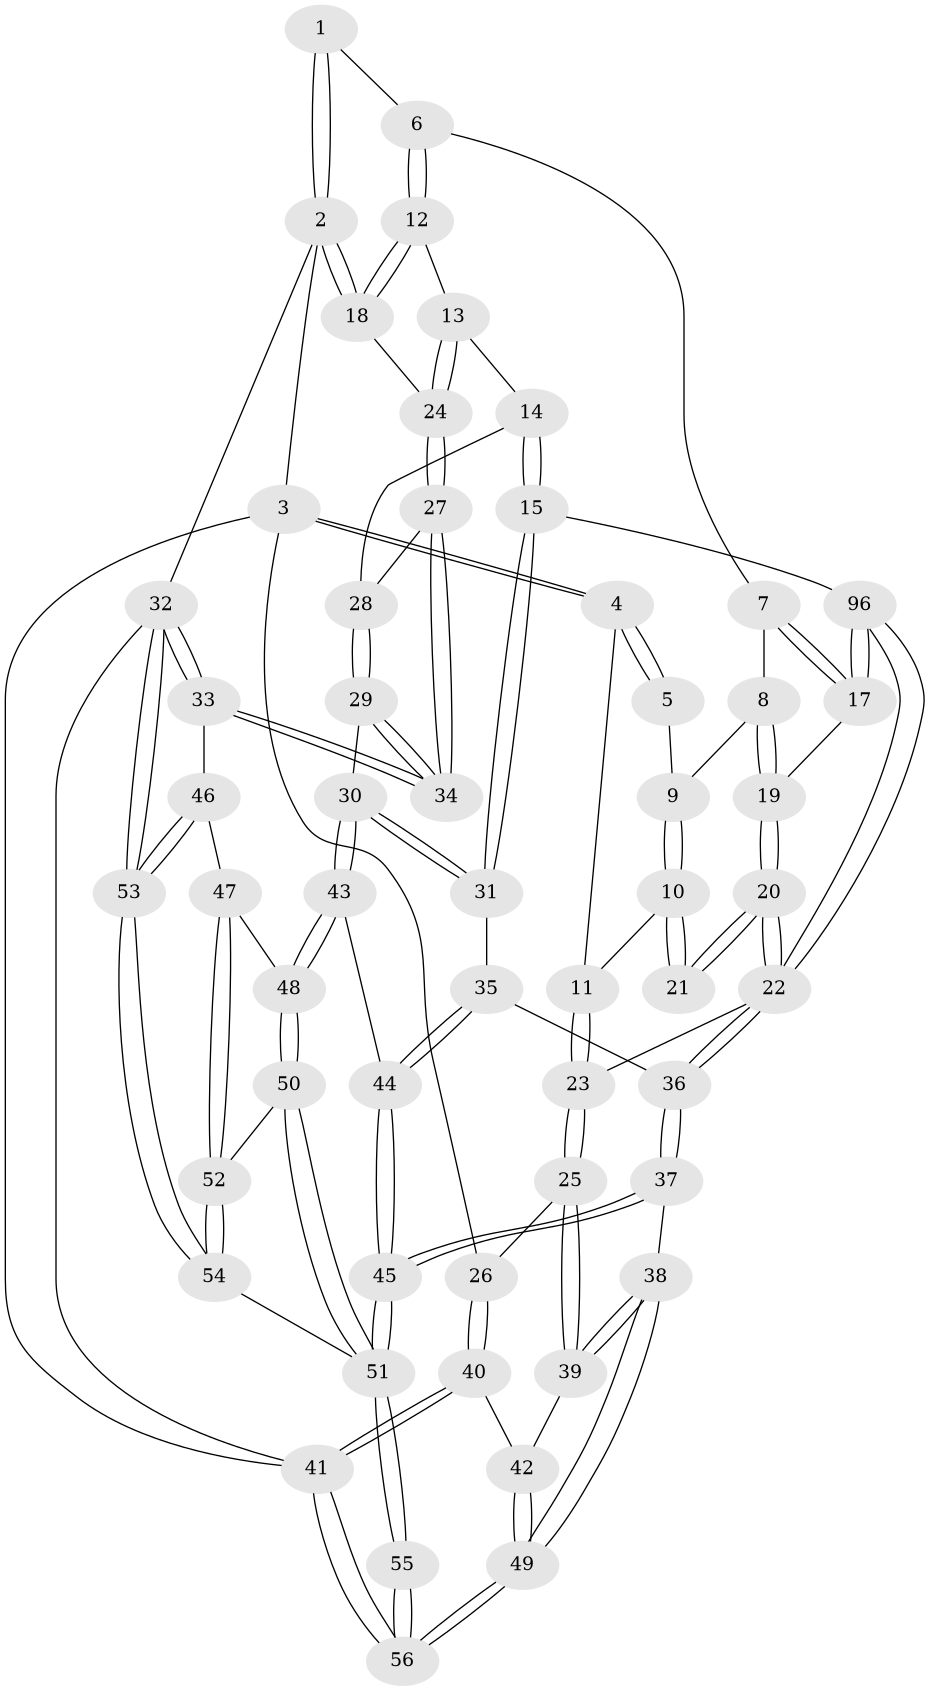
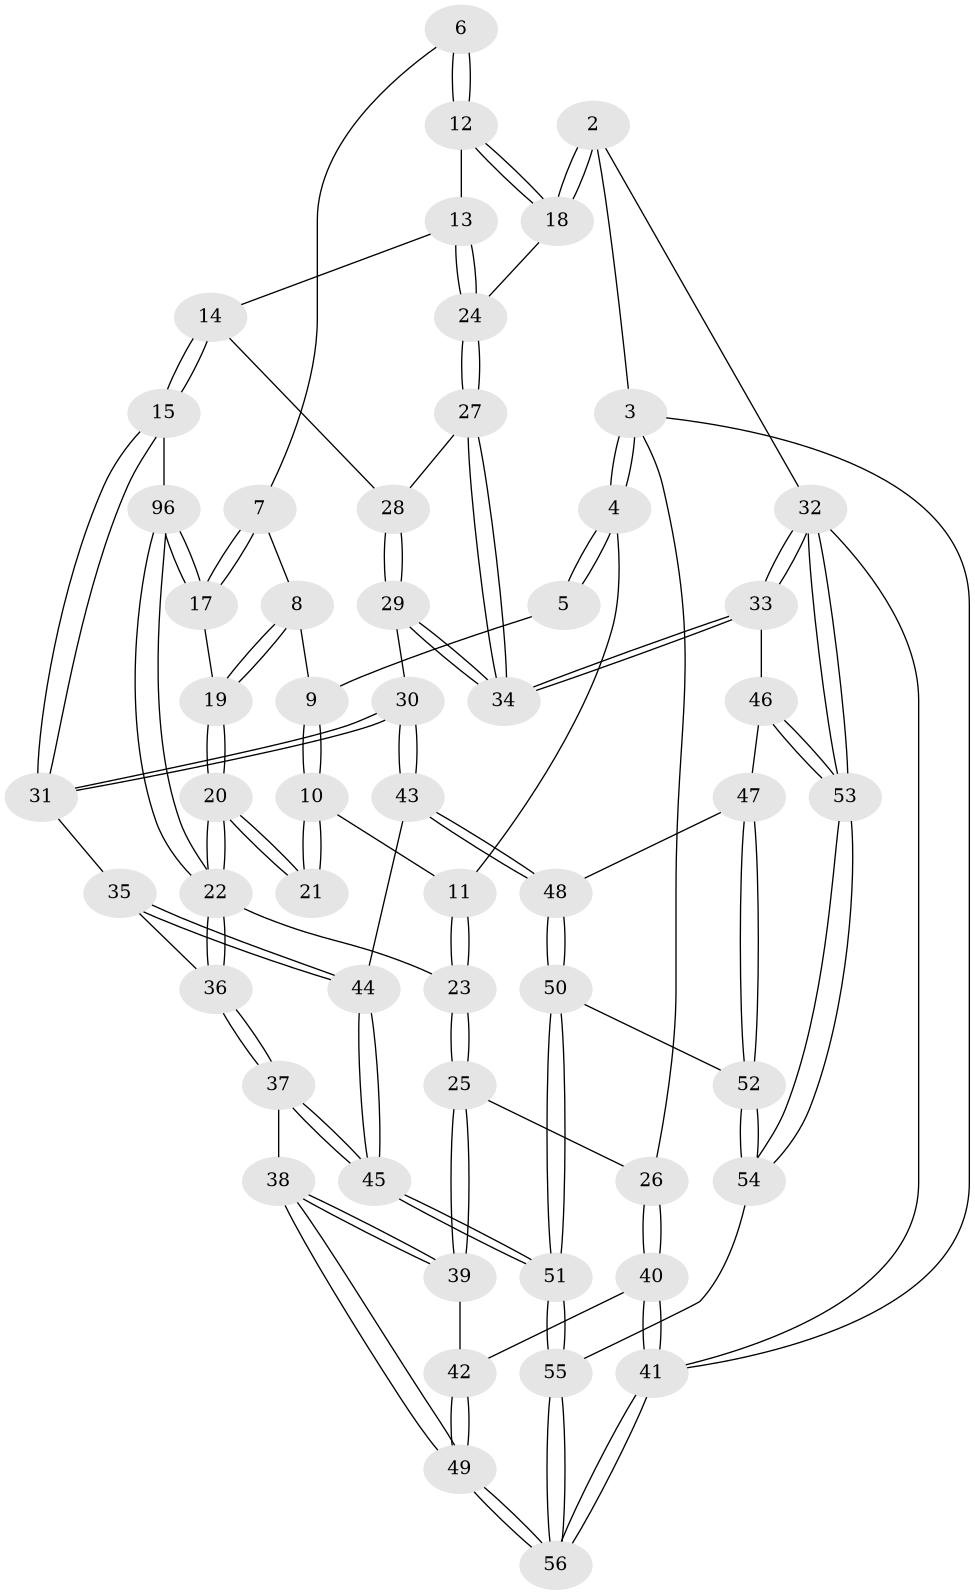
node "1": removed
edge "54" -- "51": now "54" -- "55"
